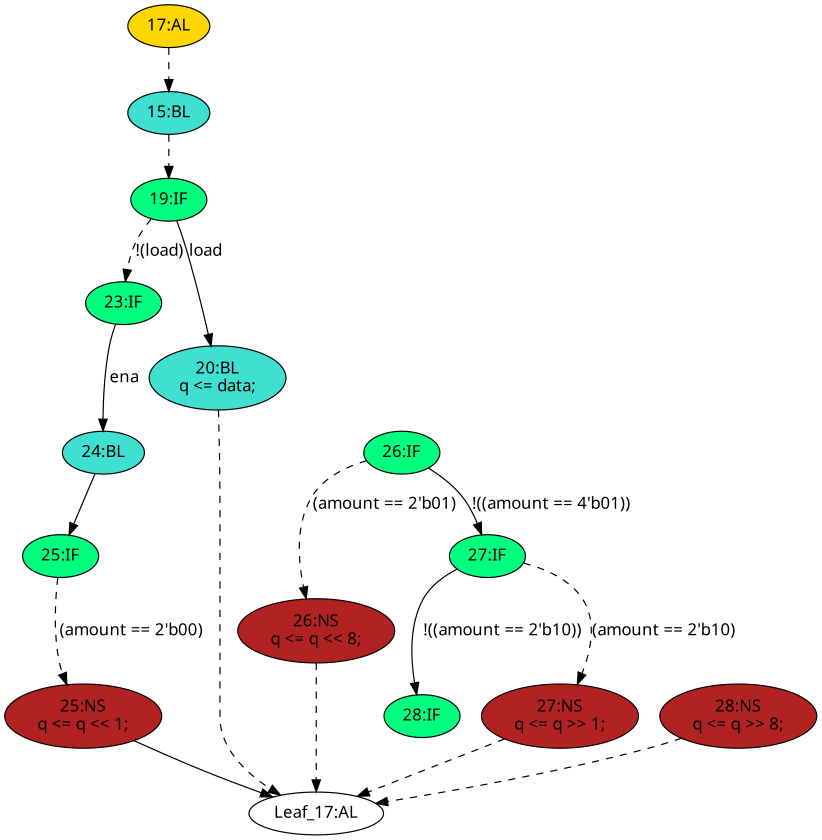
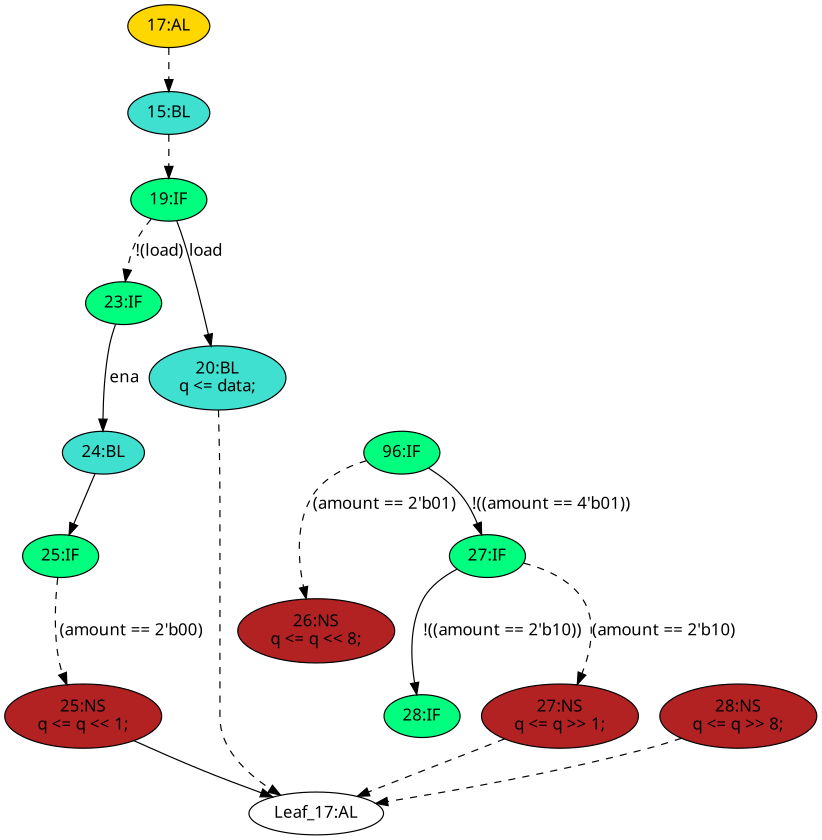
node "26:IF": label "26:IF" -> "96:IF"
edge "26:NS q <= q << 8;" -> "Leaf_17:AL": removed
